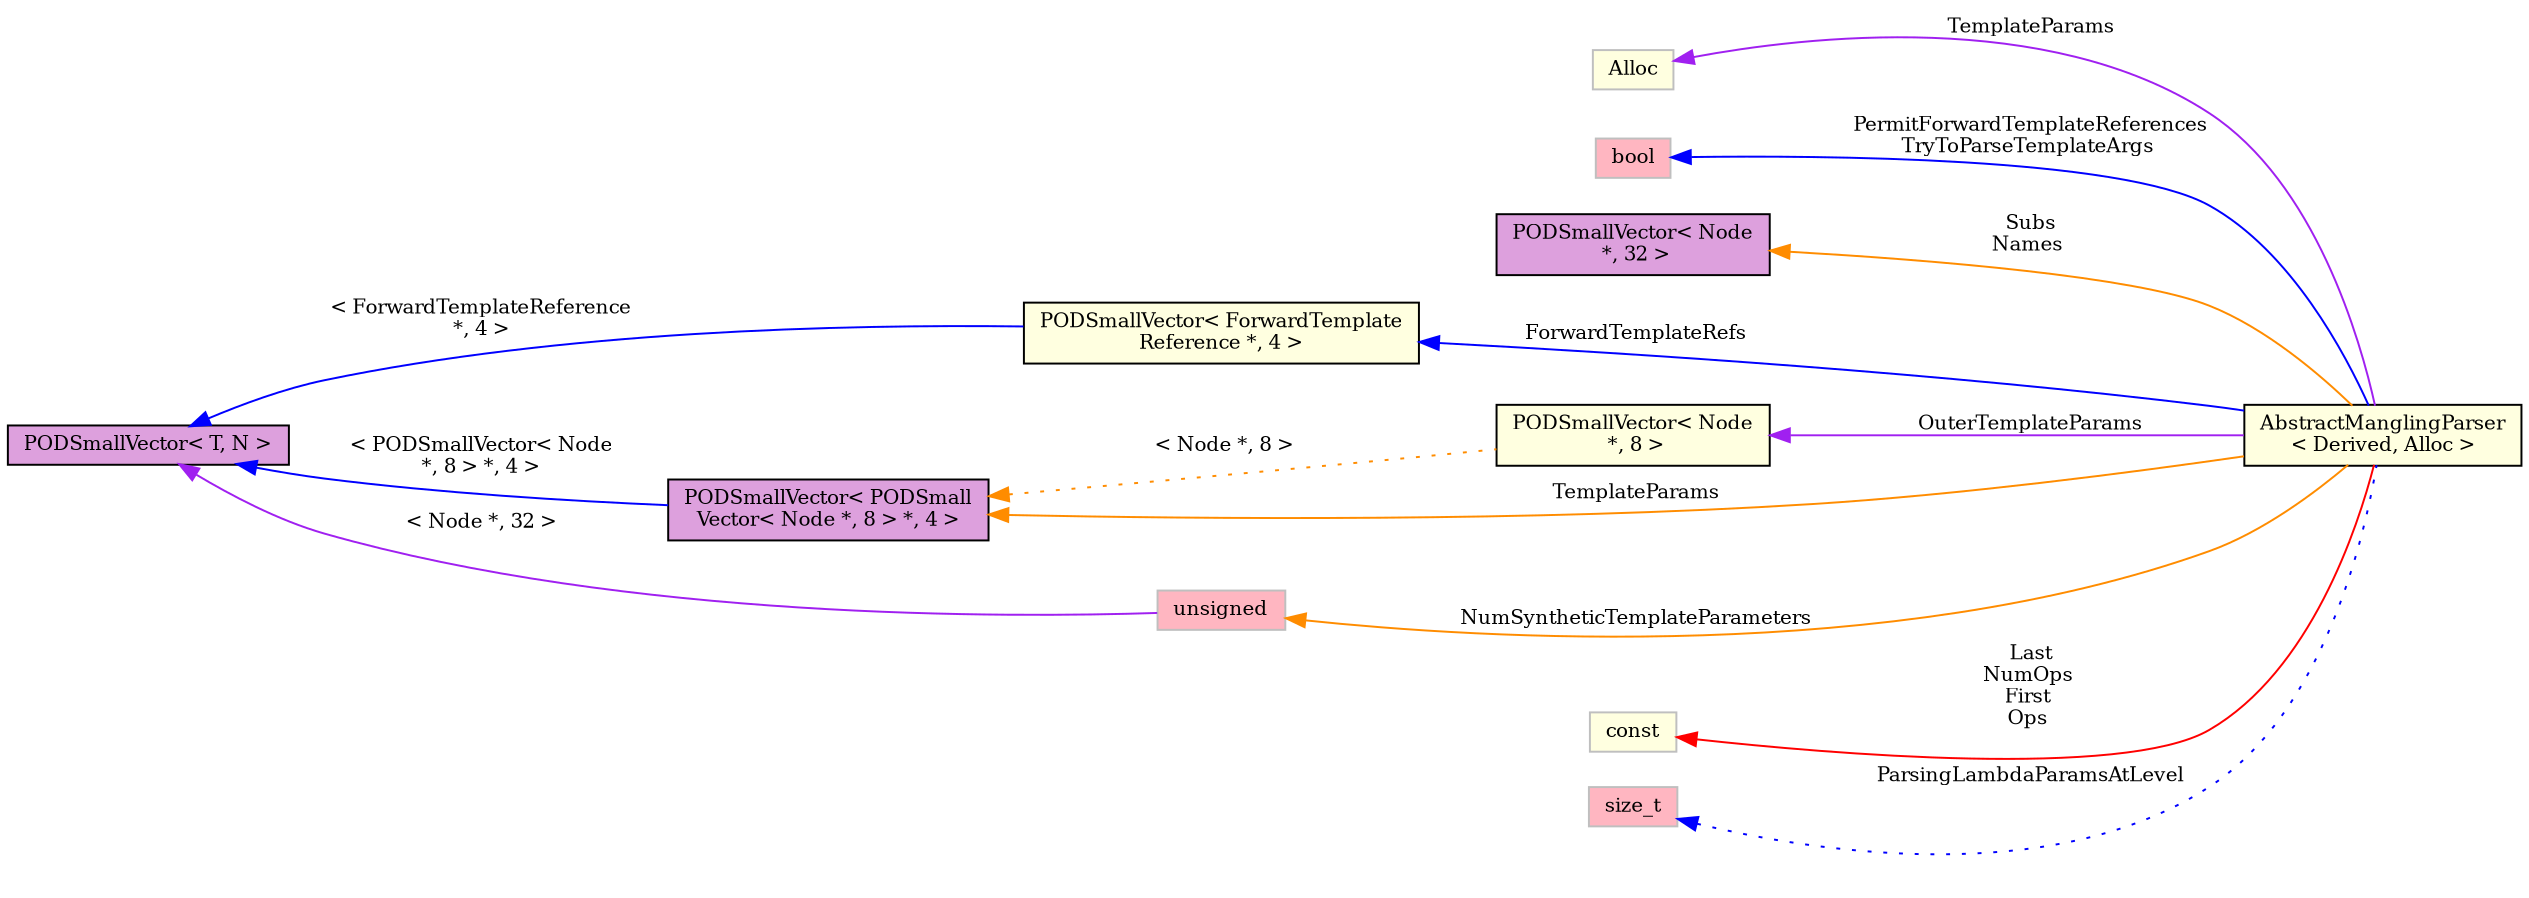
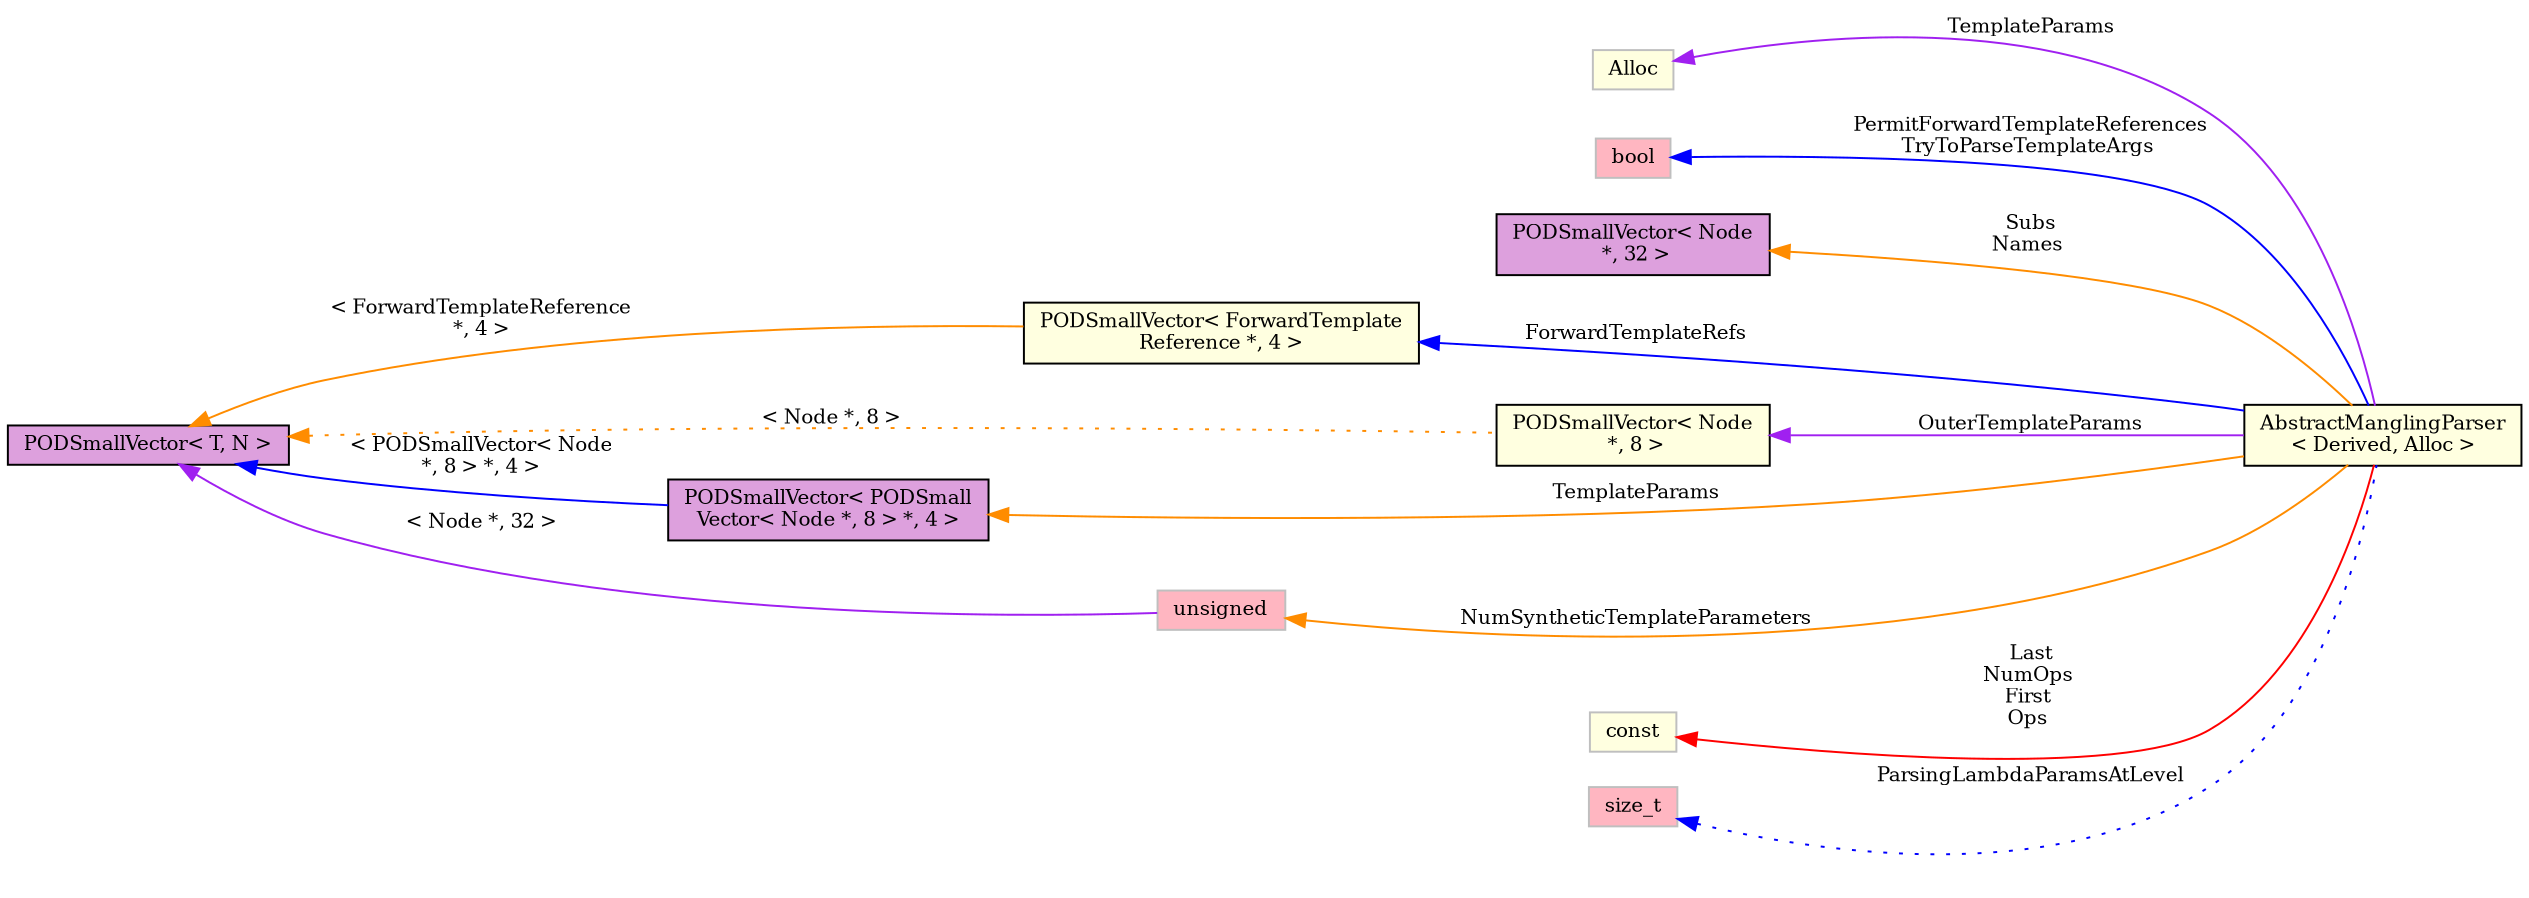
edge "PODSmallVector< ForwardTemplate Reference *, 4 >" -> "PODSmallVector< T, N >": color blue -> darkorange
edge "PODSmallVector< Node *, 8 >" -> "PODSmallVector< PODSmall Vector< Node *, 8 > *, 4 >": now "PODSmallVector< Node *, 8 >" -> "PODSmallVector< T, N >"
